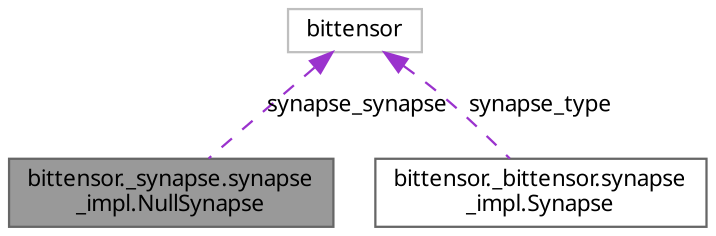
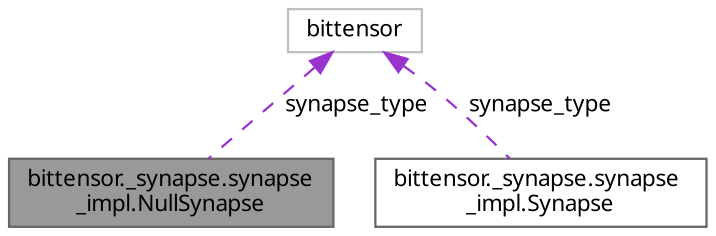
edge "bittensor._synapse.synapse _impl.NullSynapse" -> "bittensor": label " synapse_synapse" -> " synapse_type"
node "bittensor._bittensor.synapse _impl.Synapse": label "bittensor._bittensor.synapse _impl.Synapse" -> "bittensor._synapse.synapse _impl.Synapse"
